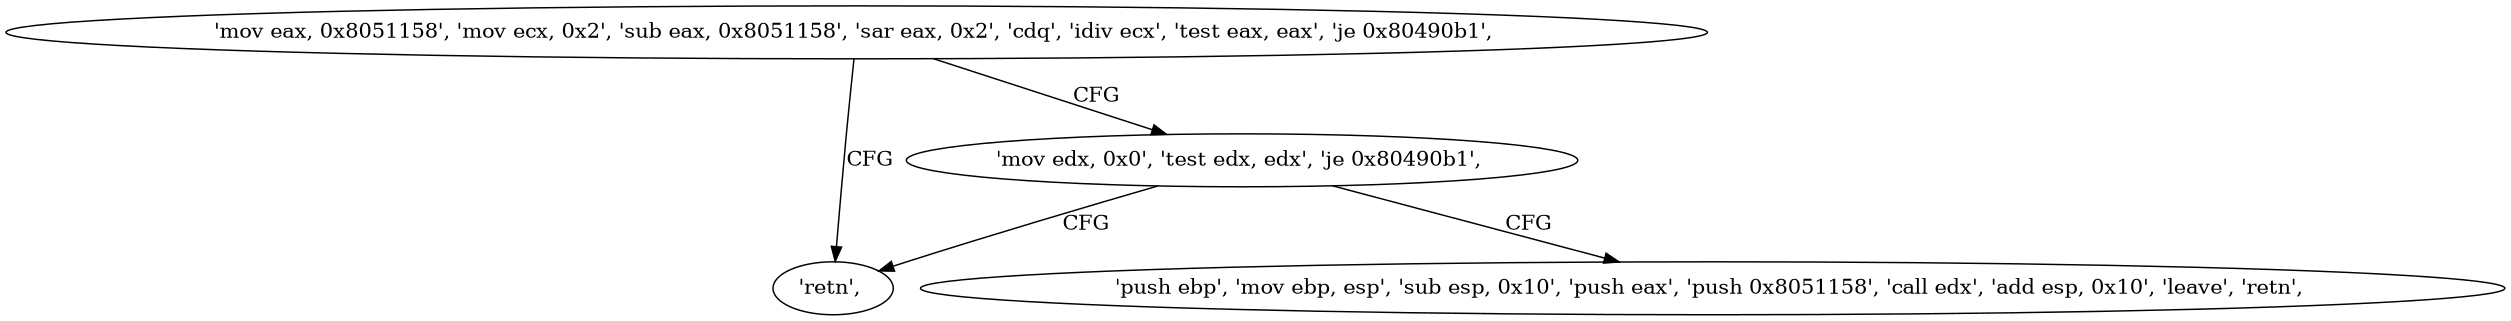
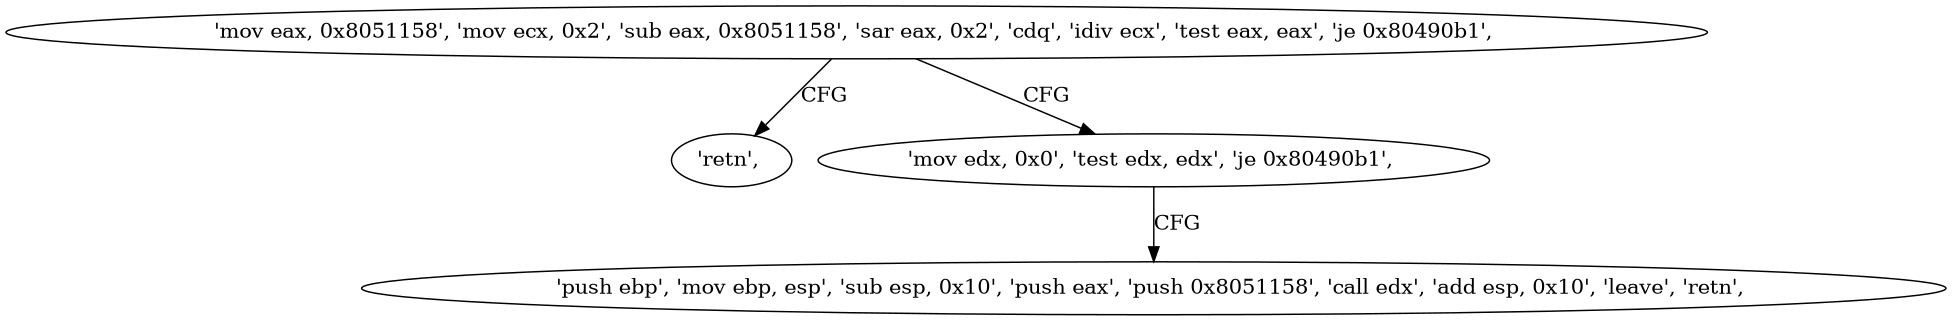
edge "'mov edx, 0x0', 'test edx, edx', 'je 0x80490b1'," -> "'retn',": removed, label "CFG"
